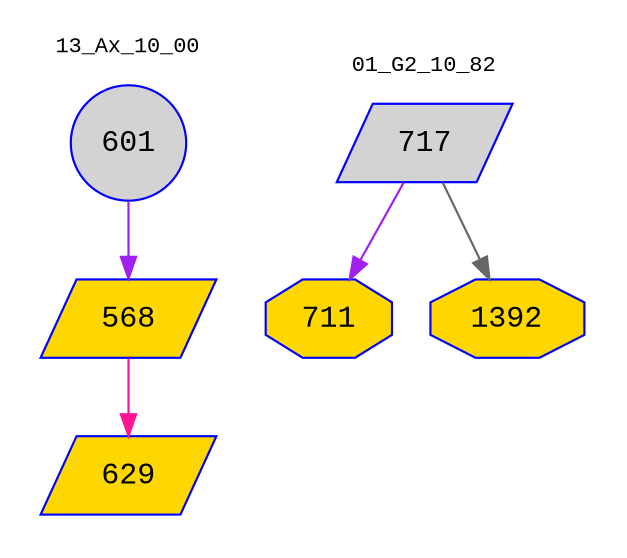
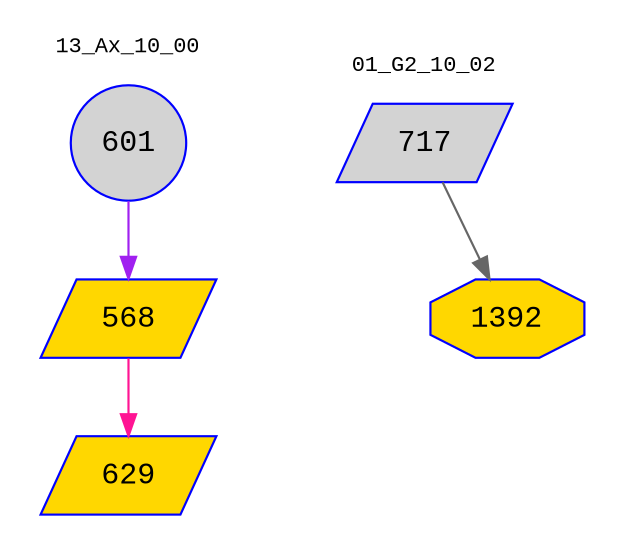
cluster "01_G2_10_82": label "01_G2_10_82" -> "01_G2_10_02"
node "711": removed
